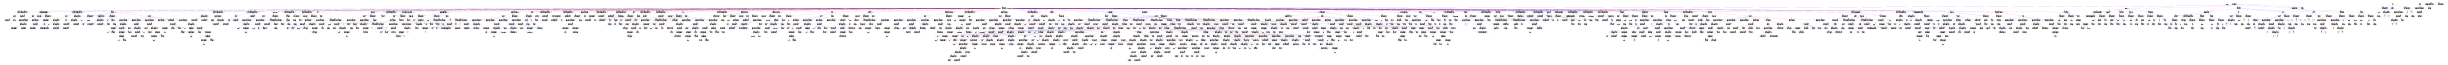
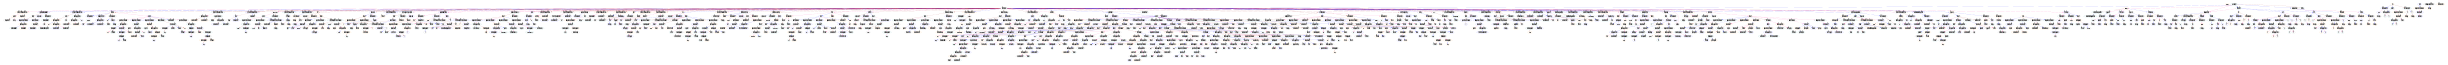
node "claimReward_TOD12": removed
